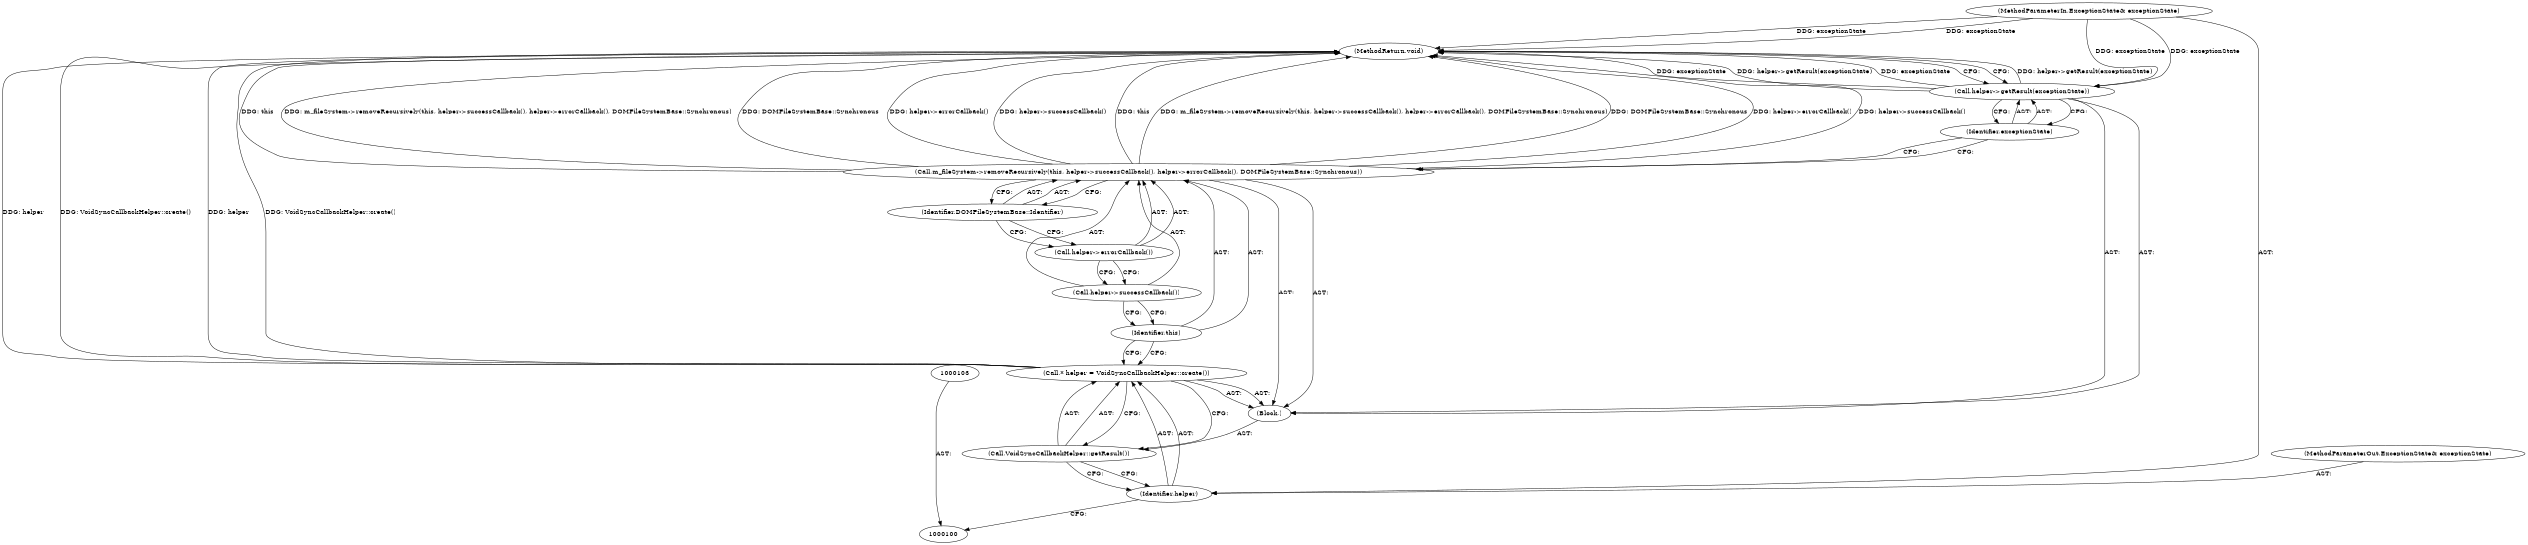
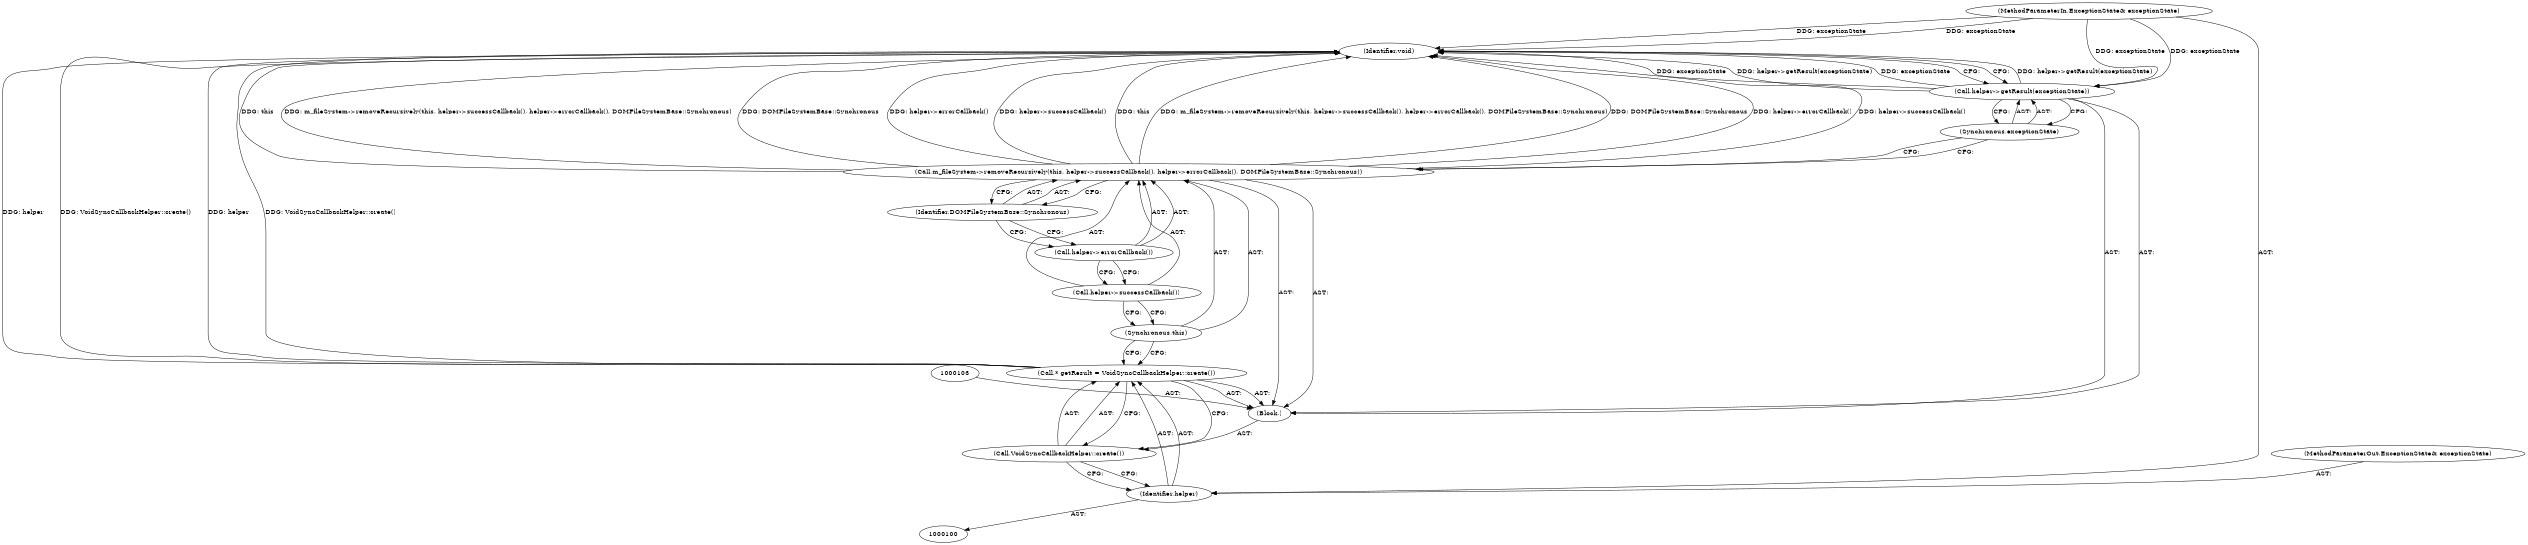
node "(MethodReturn,void)": label "(MethodReturn,void)" -> "(Identifier,void)"
node "(Identifier,exceptionState)": label "(Identifier,exceptionState)" -> "(Synchronous,exceptionState)"
node "(Identifier,DOMFileSystemBase::Identifier)": label "(Identifier,DOMFileSystemBase::Identifier)" -> "(Identifier,DOMFileSystemBase::Synchronous)"
node "(Identifier,this)": label "(Identifier,this)" -> "(Synchronous,this)"
node "(Call,* helper = VoidSyncCallbackHelper::create())": label "(Call,* helper = VoidSyncCallbackHelper::create())" -> "(Call,* getResult = VoidSyncCallbackHelper::create())"
edge "1000103" -> "1000100": now "1000103" -> "(Block,)"
node "(Call,VoidSyncCallbackHelper::getResult())": label "(Call,VoidSyncCallbackHelper::getResult())" -> "(Call,VoidSyncCallbackHelper::create())"
edge "(Identifier,helper)" -> "1000100": label "CFG: " -> "AST: "
